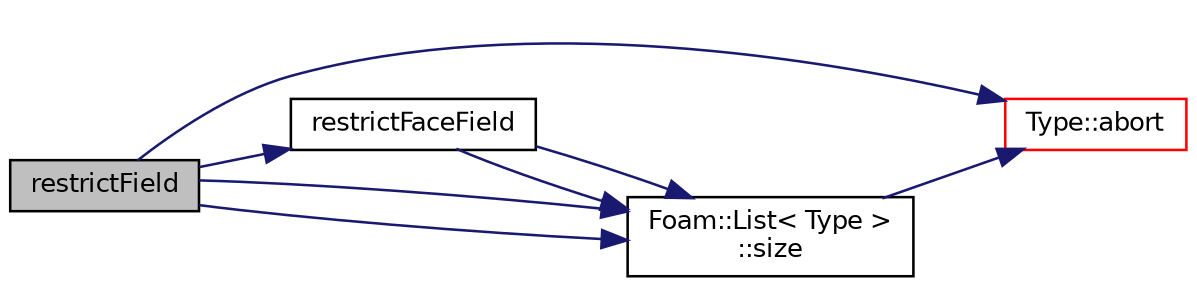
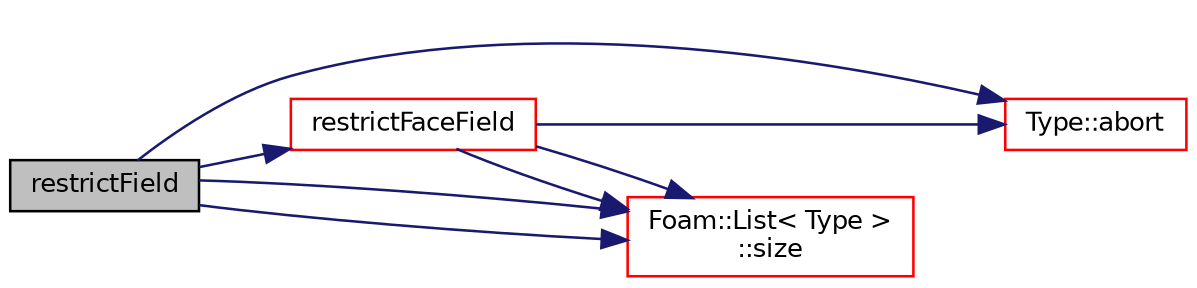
node "restrictFaceField": color black -> red
edge "Foam::List< Type > ::size" -> "Type::abort": now "restrictFaceField" -> "Type::abort"
node "Foam::List< Type > ::size": color black -> red
